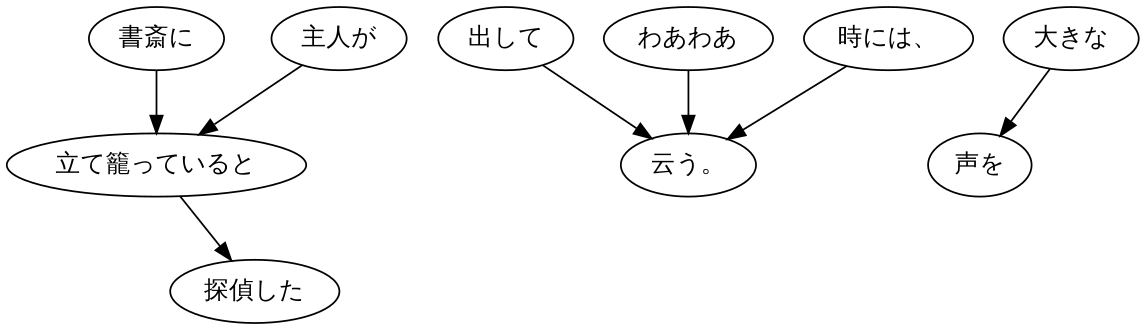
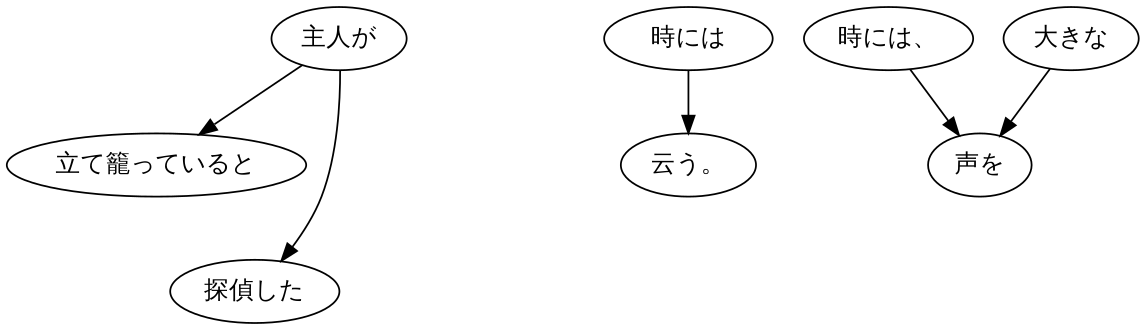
node "書斎に": removed
node "出して": removed
node "わあわあ": label "わあわあ" -> "時には"
edge "時には、" -> "云う。": now "時には、" -> "声を"
edge "立て籠っていると" -> "探偵した": now "主人が" -> "探偵した"
